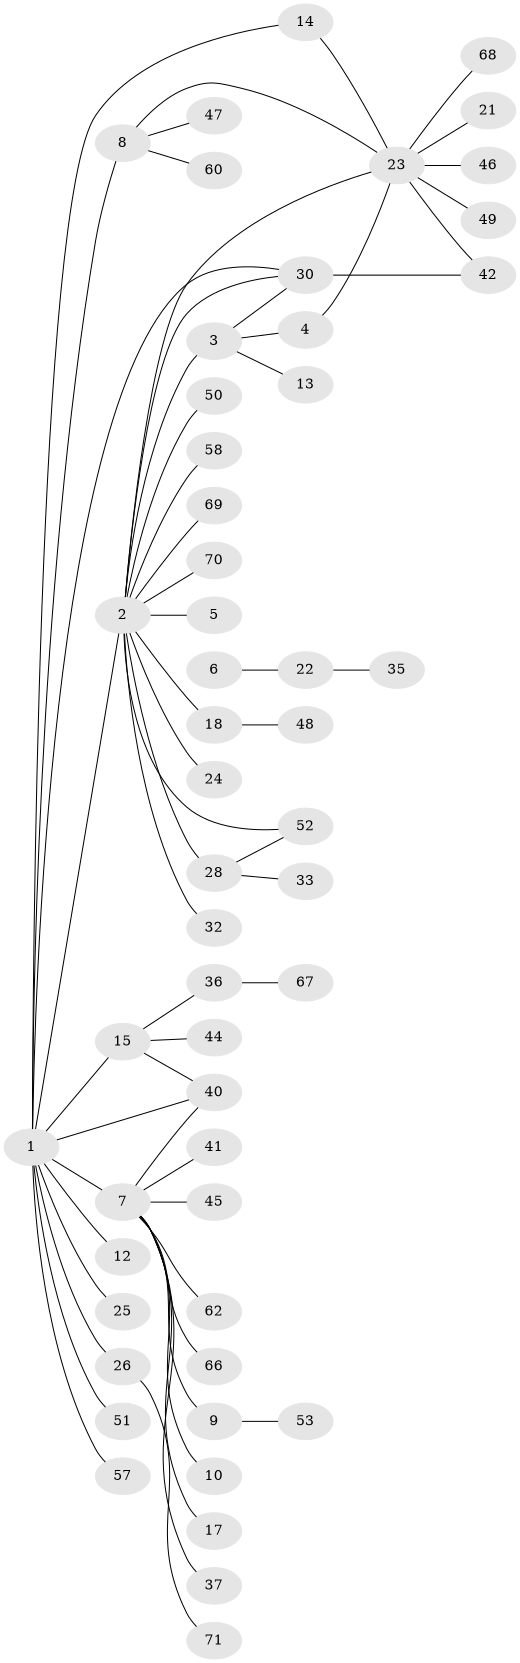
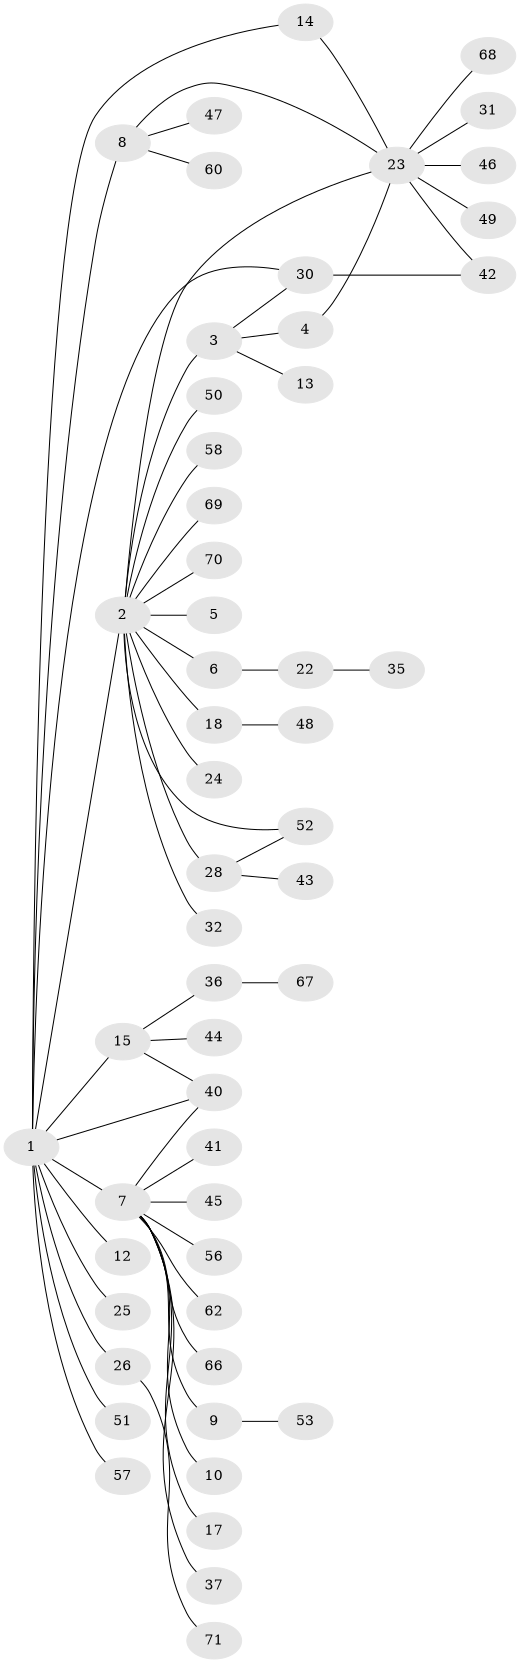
node "21": label "21" -> "31"
edge "30" -- "2": now "6" -- "2"
node "33": label "33" -> "43"
node "56": added
